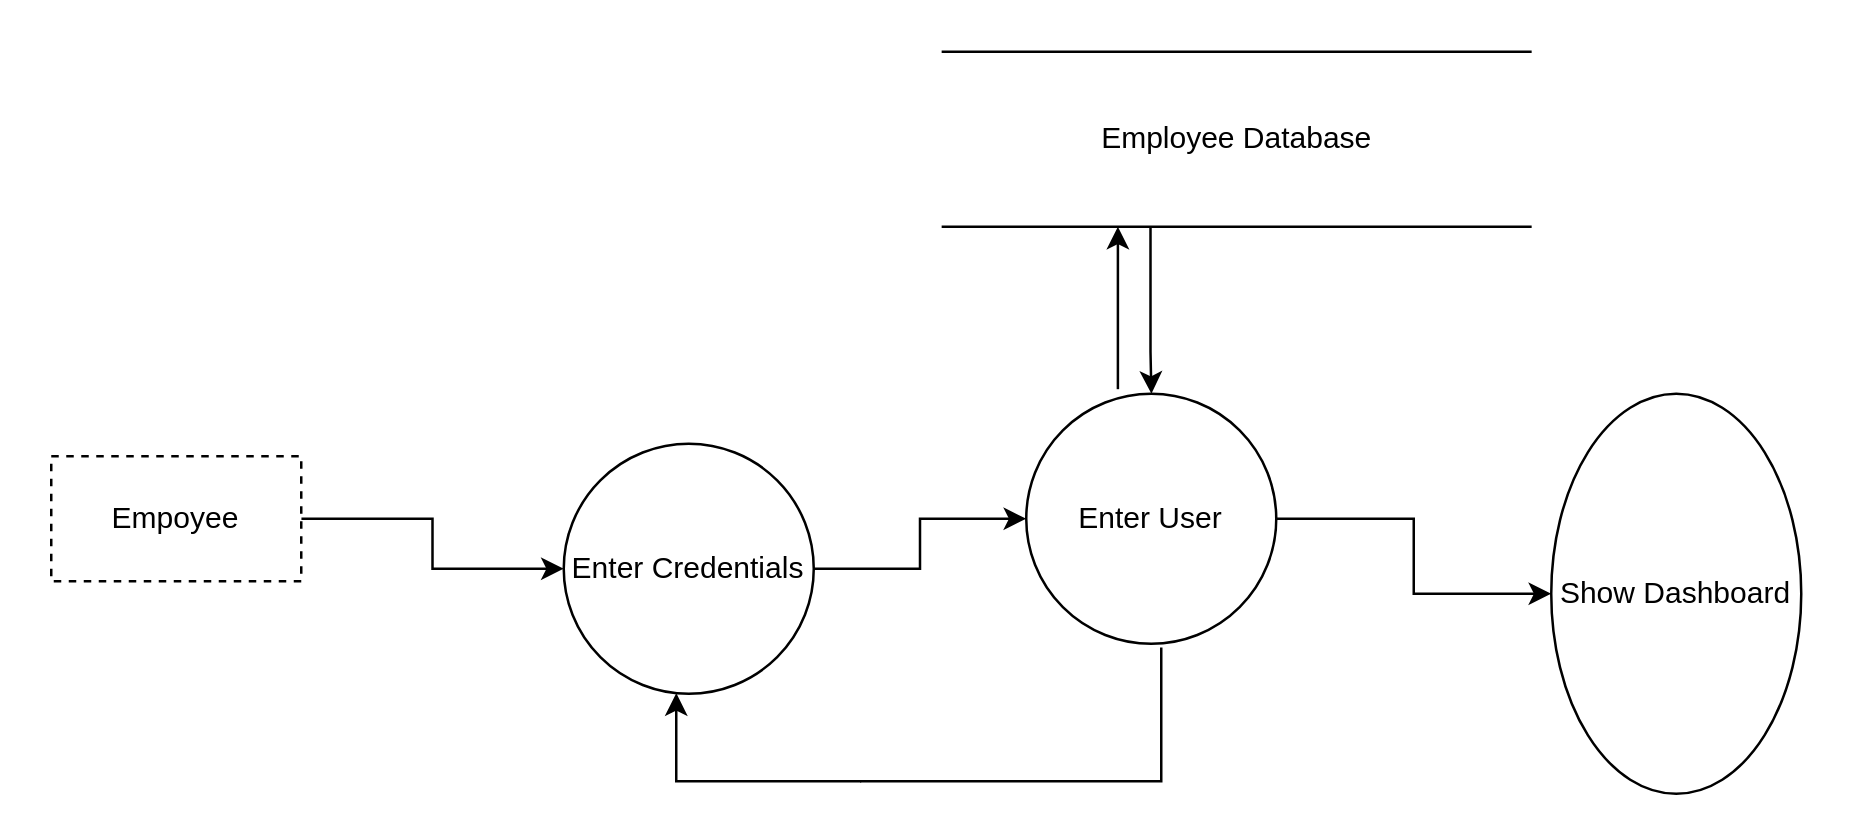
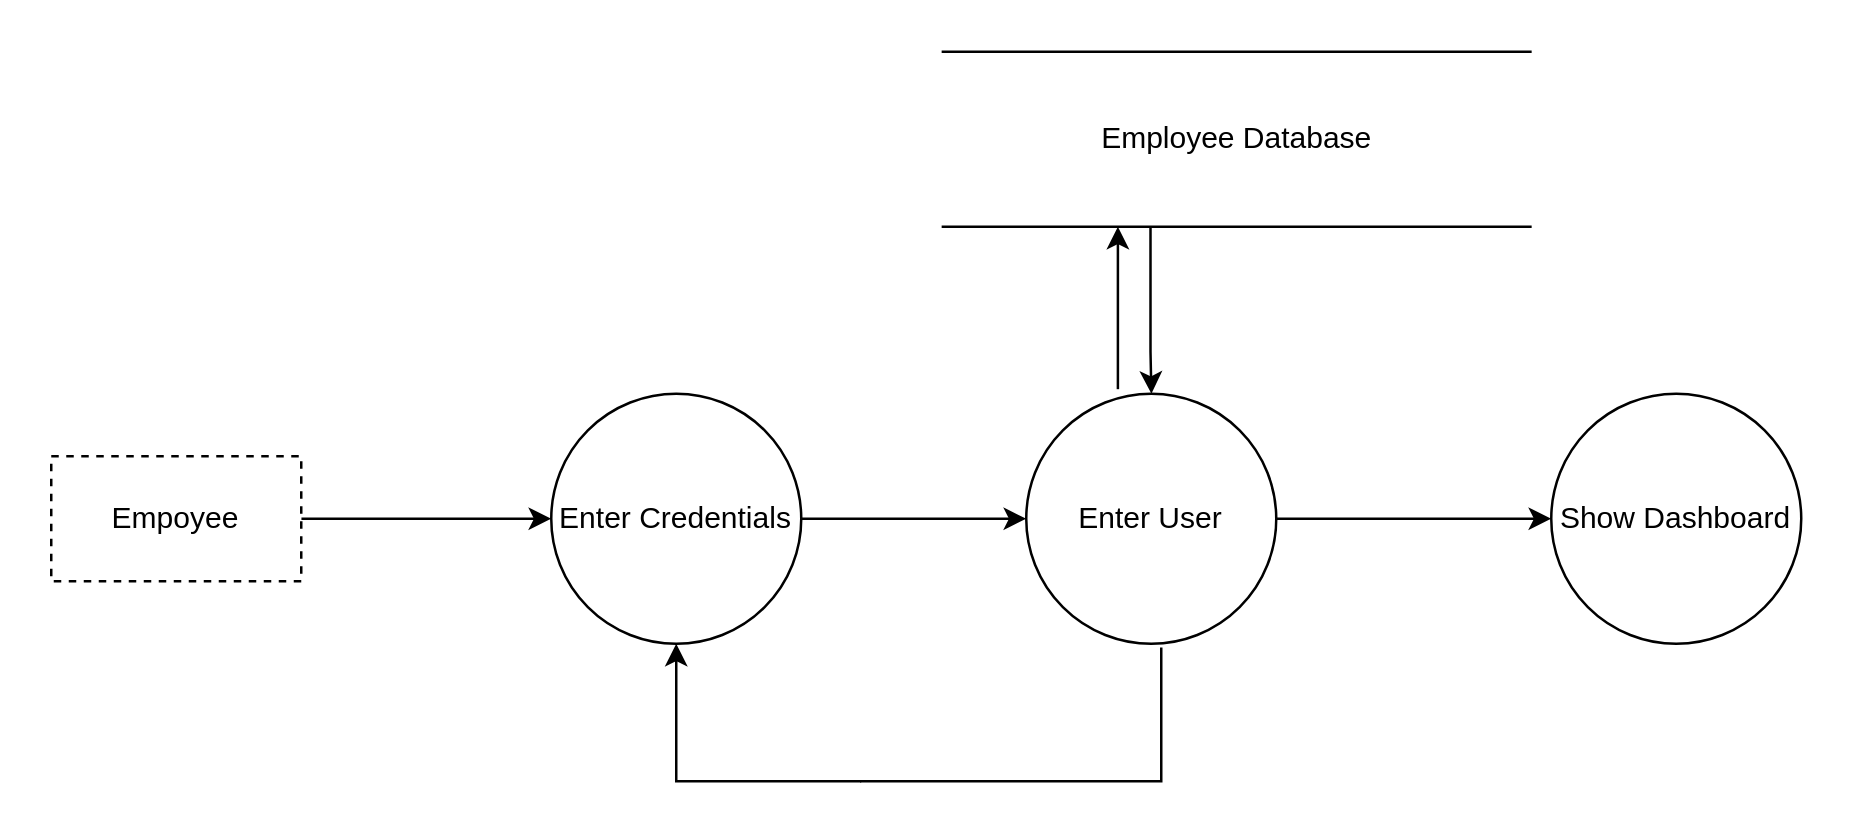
node "Enter Credentials": moved (689, 569) -> (676, 519)
node "Show Dashboard": size 250x400 -> 250x250
